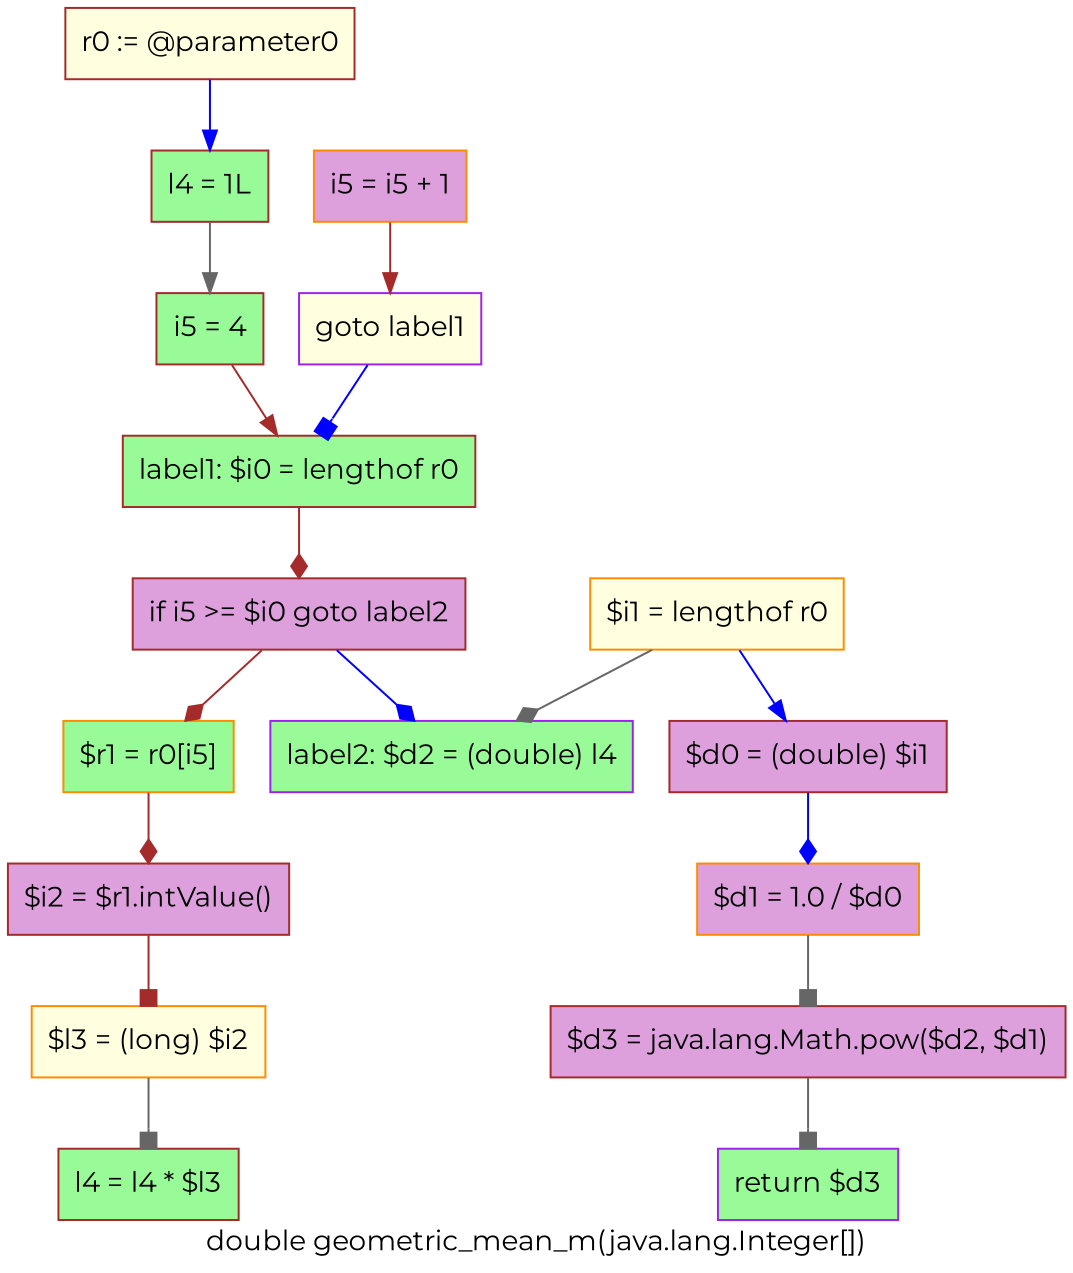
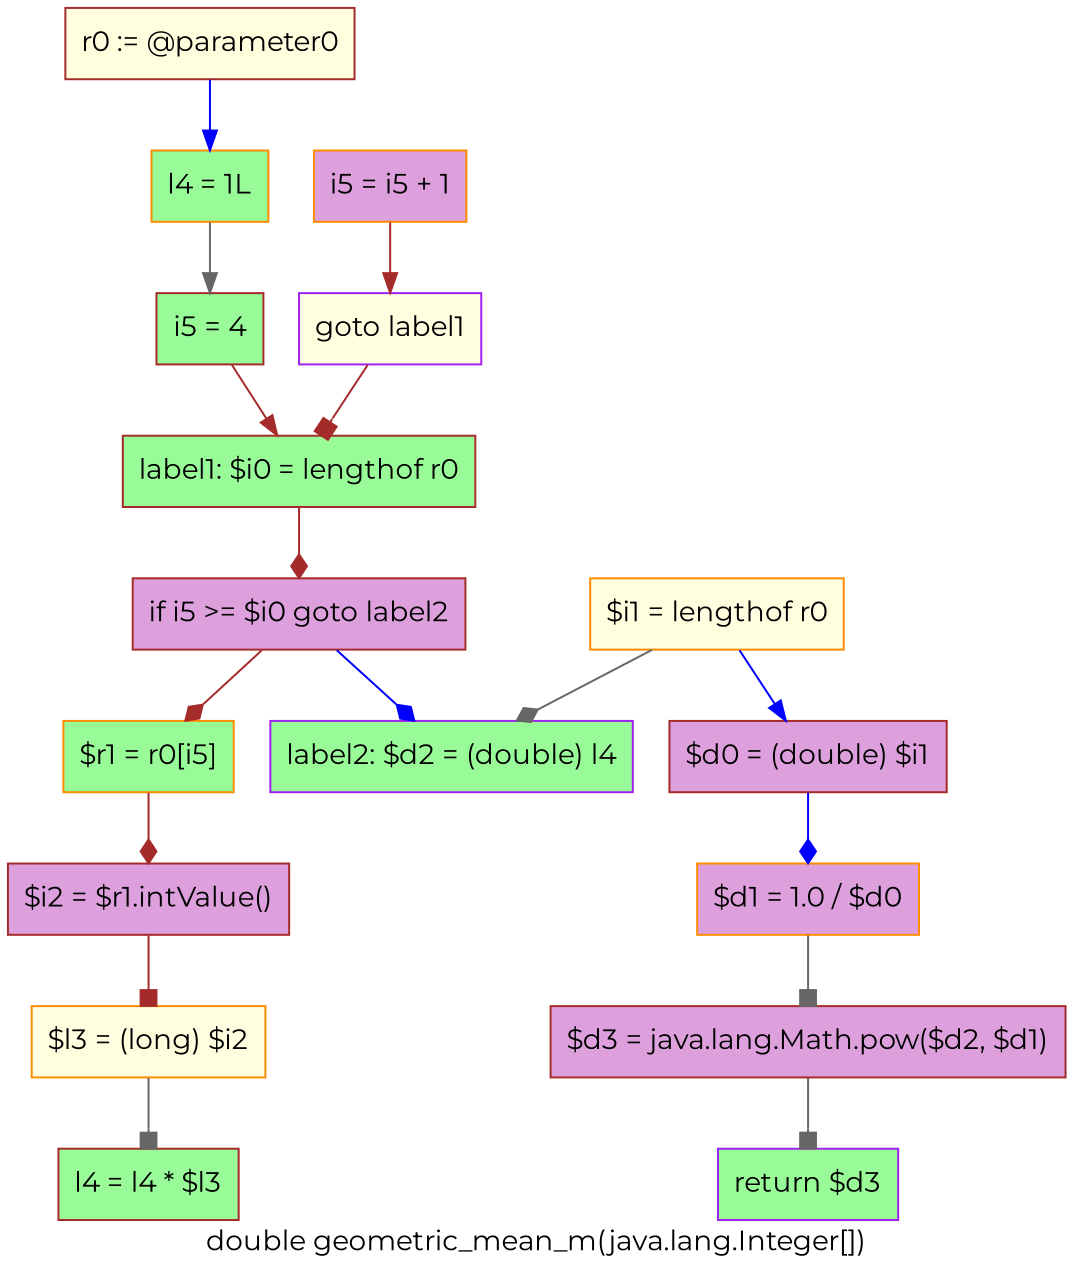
node "l4 = 1L": color brown -> darkorange
edge "goto label1" -> "label1: $i0 = lengthof r0": color blue -> brown
